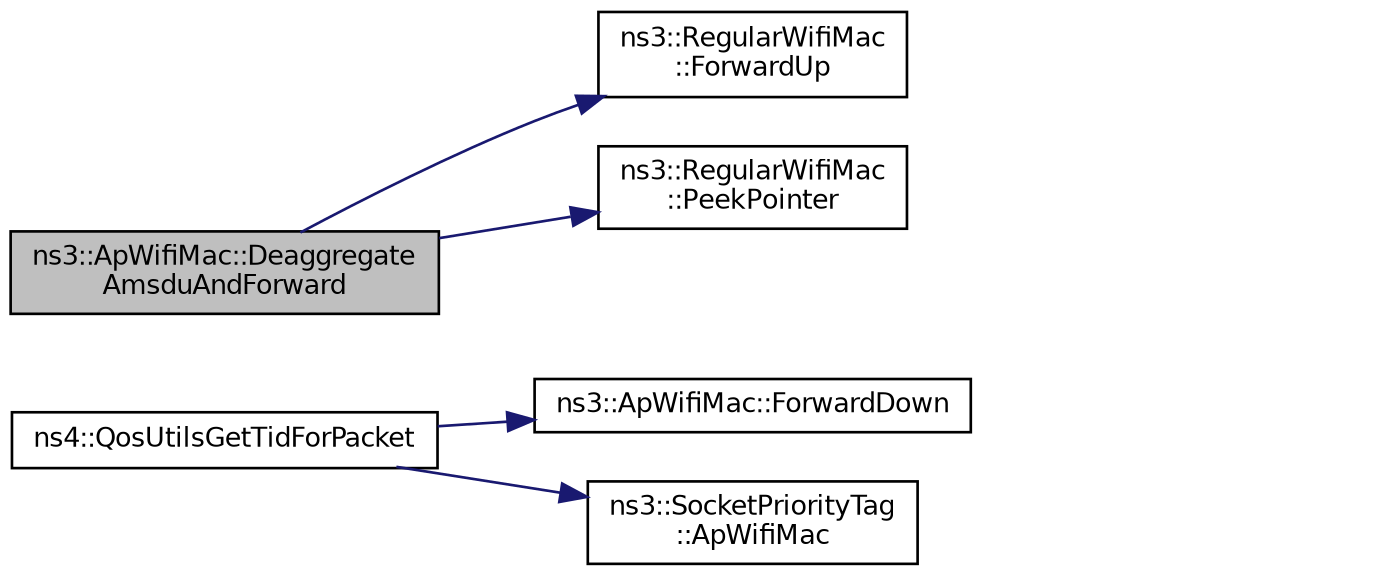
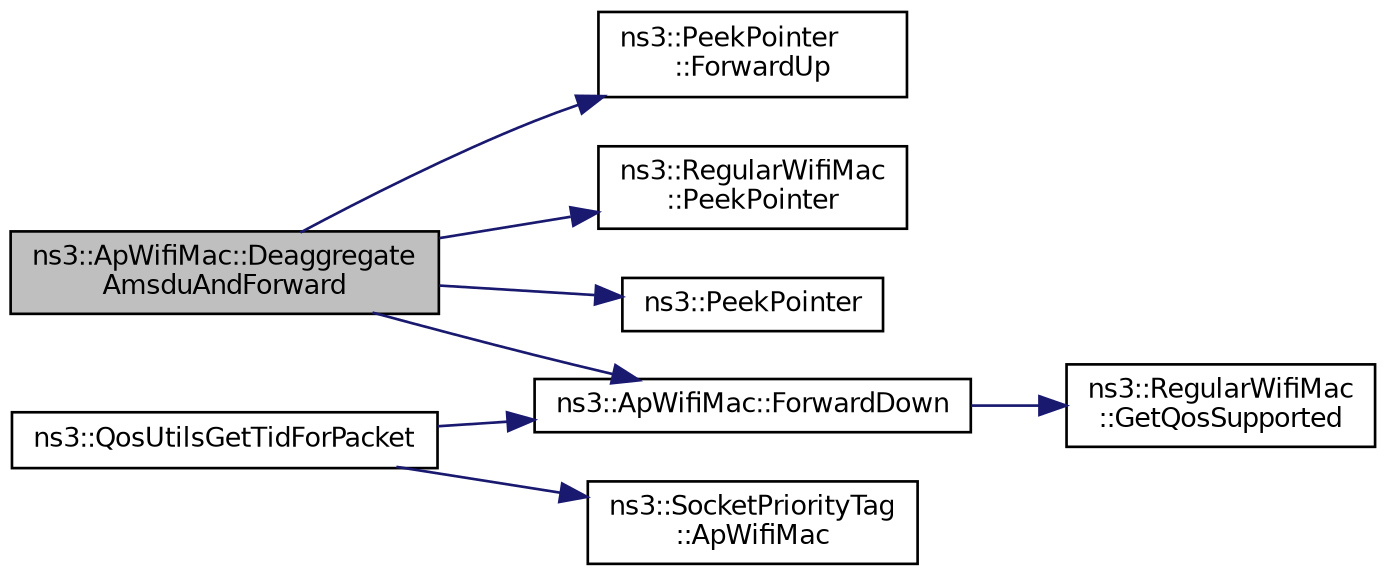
node "ns3::RegularWifiMac ::ForwardUp": label "ns3::RegularWifiMac ::ForwardUp" -> "ns3::PeekPointer ::ForwardUp"
node "ns3::PeekPointer": added
edge "ns3::ApWifiMac::Deaggregate AmsduAndForward" -> "ns3::ApWifiMac::ForwardDown": added
node "ns3::RegularWifiMac ::GetQosSupported": added
node "ns4::QosUtilsGetTidForPacket": label "ns4::QosUtilsGetTidForPacket" -> "ns3::QosUtilsGetTidForPacket"
